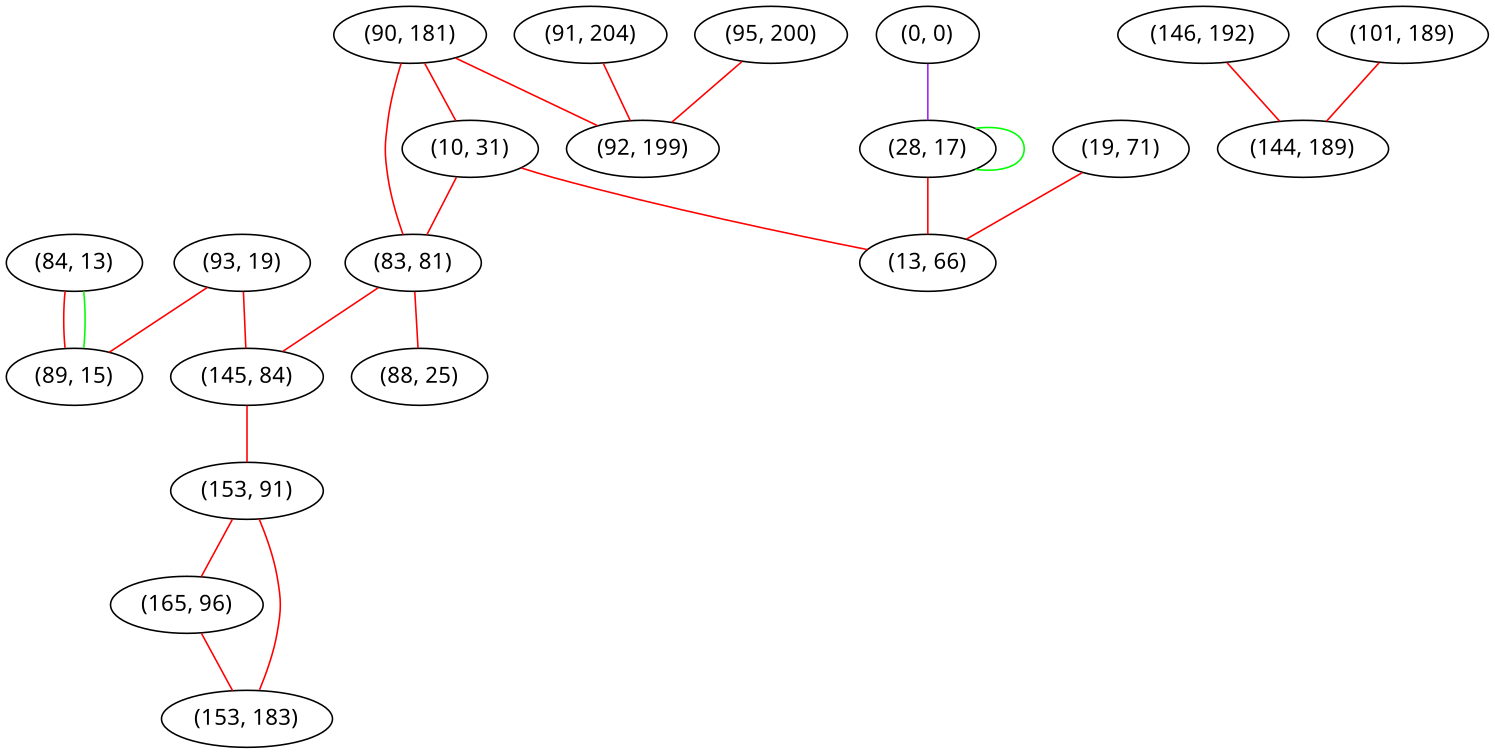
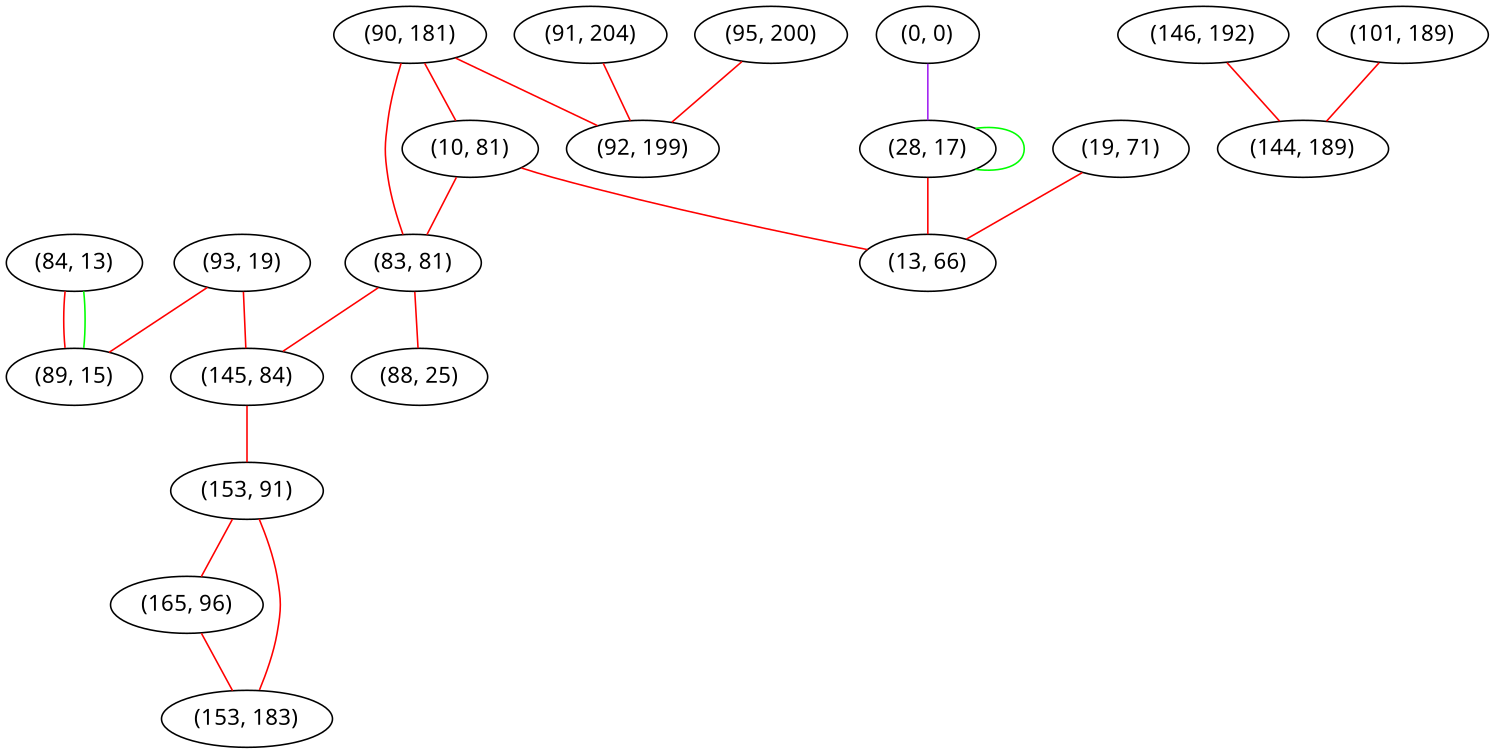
node "(10, 31)": label "(10, 31)" -> "(10, 81)"
